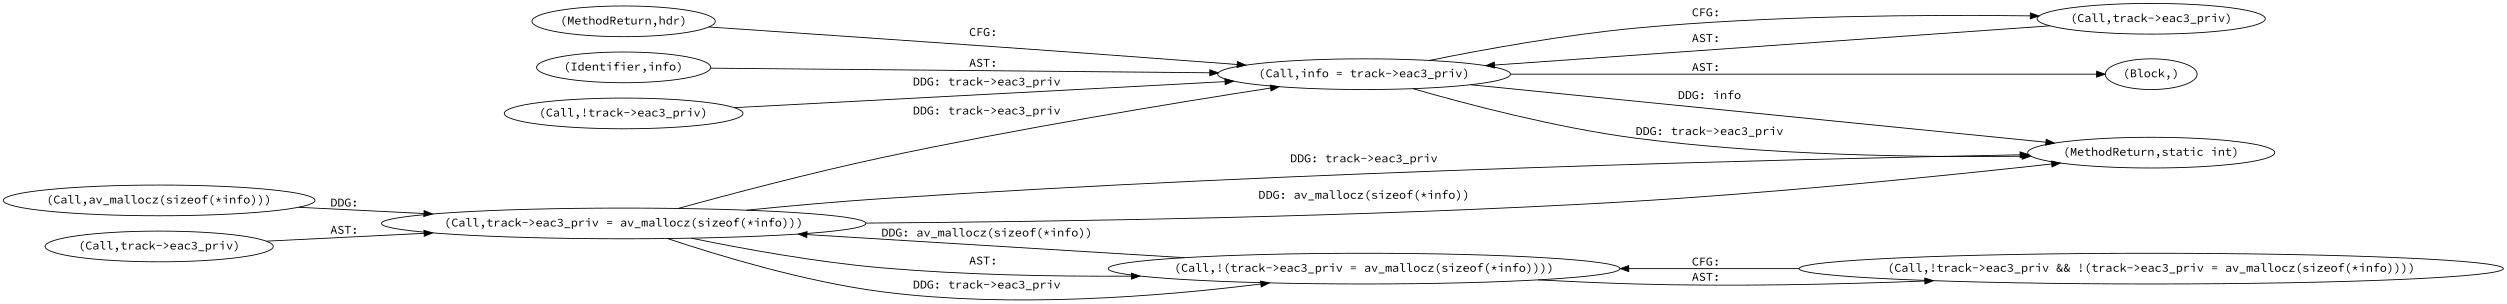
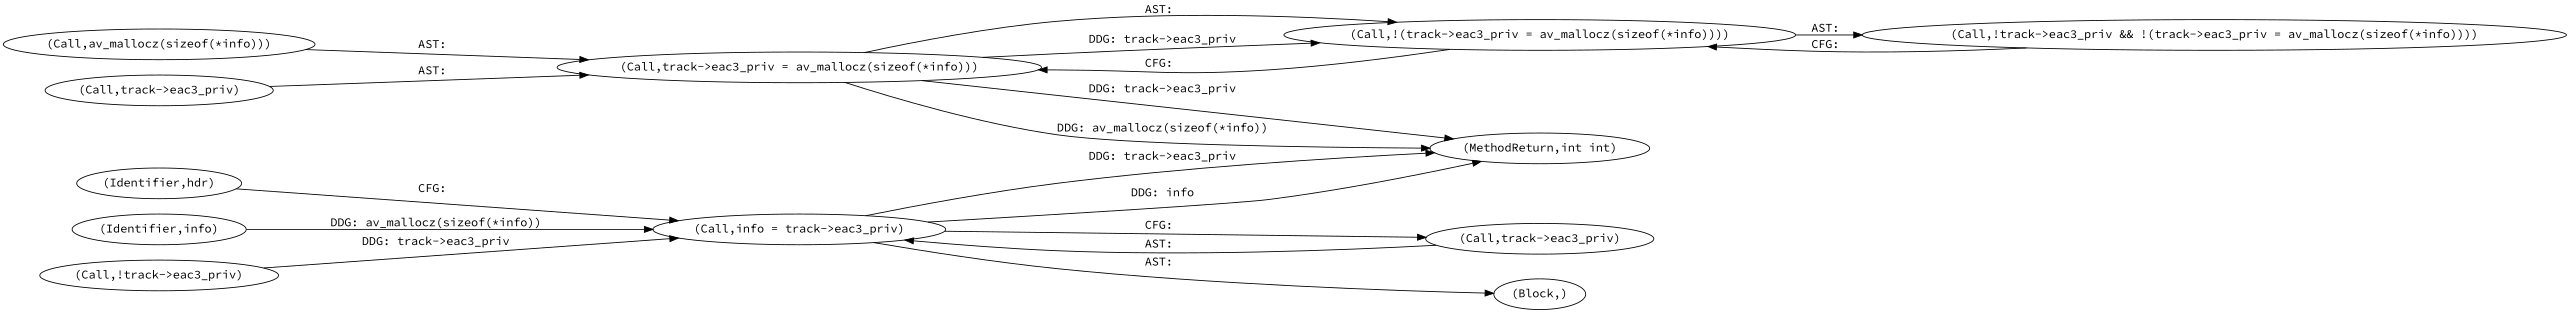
node "(MethodReturn,hdr)": label "(MethodReturn,hdr)" -> "(Identifier,hdr)"
edge "(Identifier,info)" -> "(Call,info = track->eac3_priv)": label "AST: " -> "DDG: av_mallocz(sizeof(*info))"
edge "(Call,track->eac3_priv = av_mallocz(sizeof(*info)))" -> "(Call,info = track->eac3_priv)": removed, label "DDG: track->eac3_priv"
node "(MethodReturn,static int)": label "(MethodReturn,static int)" -> "(MethodReturn,int int)"
edge "(Call,av_mallocz(sizeof(*info)))" -> "(Call,track->eac3_priv = av_mallocz(sizeof(*info)))": label "DDG: " -> "AST: "
edge "(Call,!(track->eac3_priv = av_mallocz(sizeof(*info))))" -> "(Call,track->eac3_priv = av_mallocz(sizeof(*info)))": label "DDG: av_mallocz(sizeof(*info))" -> "CFG: "
